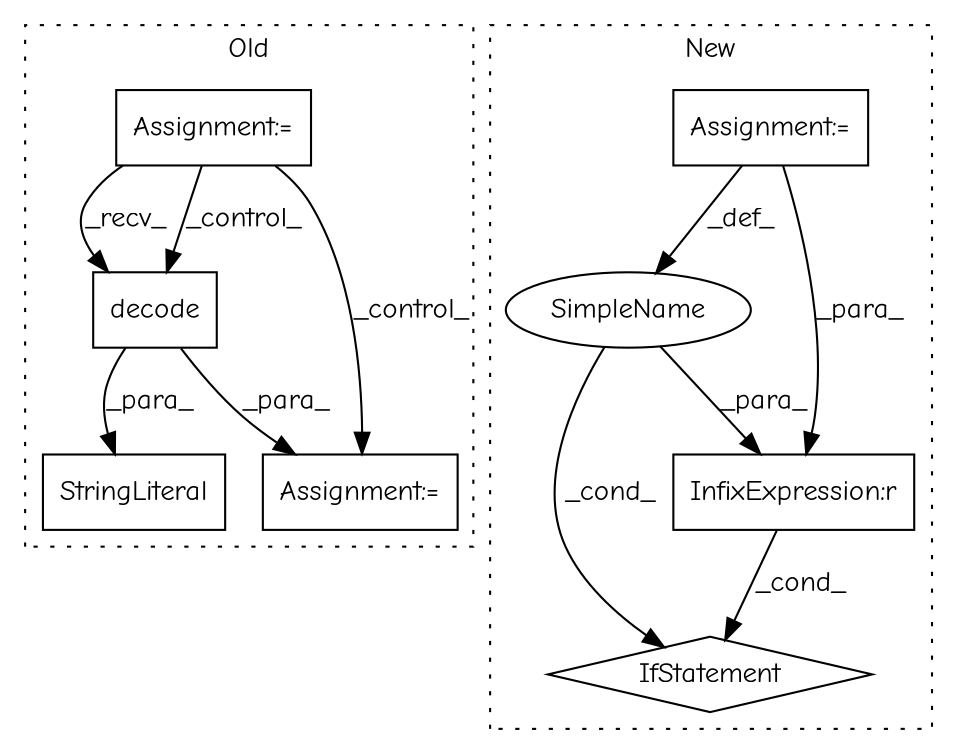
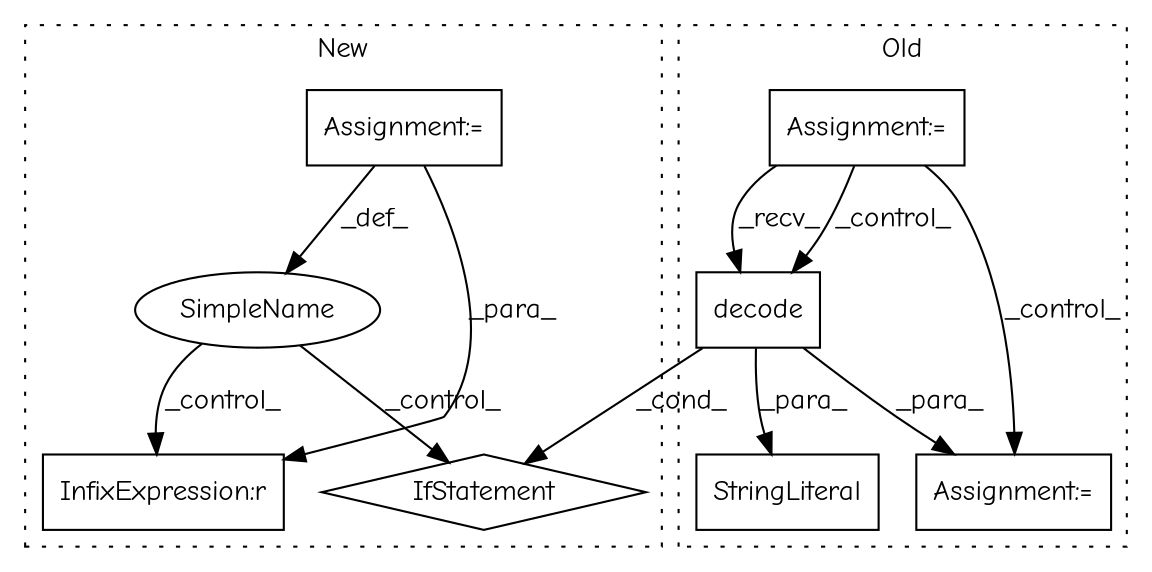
edge "SimpleName" -> "InfixExpression:r": label "_para_" -> "_control_"
edge "SimpleName" -> "IfStatement": label "_cond_" -> "_control_"
edge "InfixExpression:r" -> "IfStatement": now "decode" -> "IfStatement"
